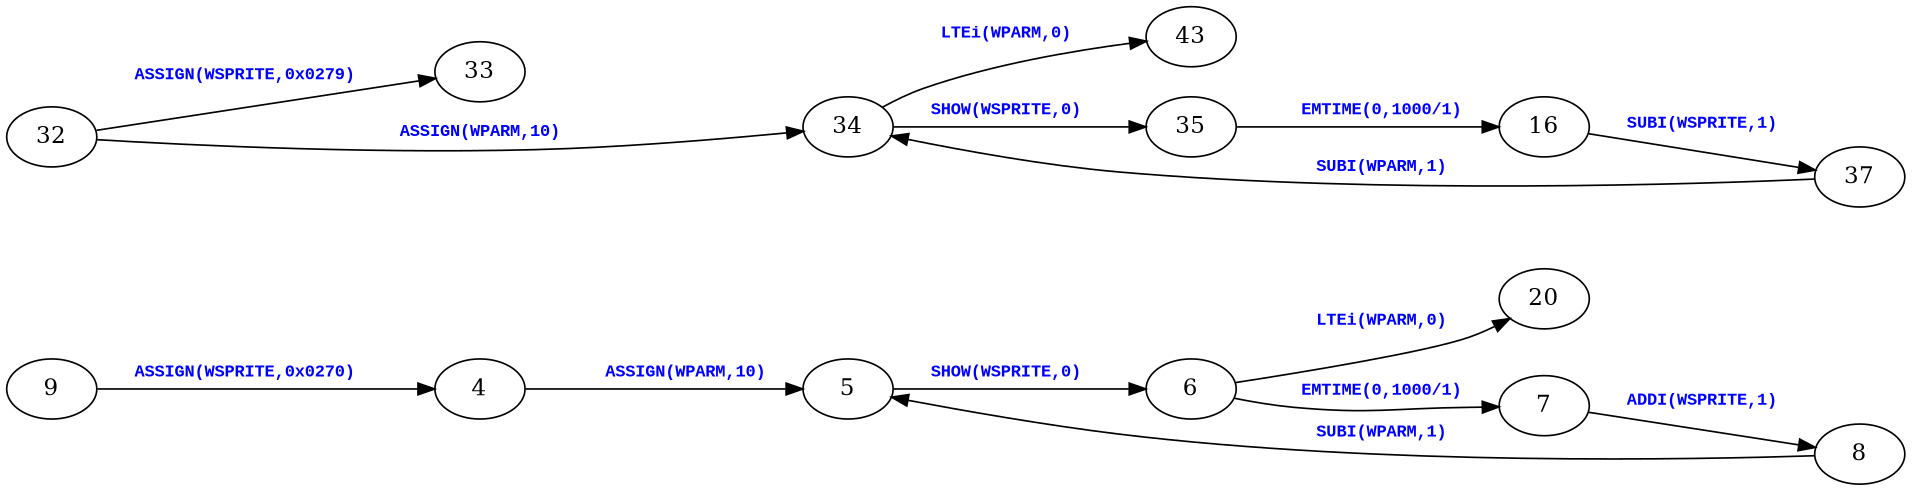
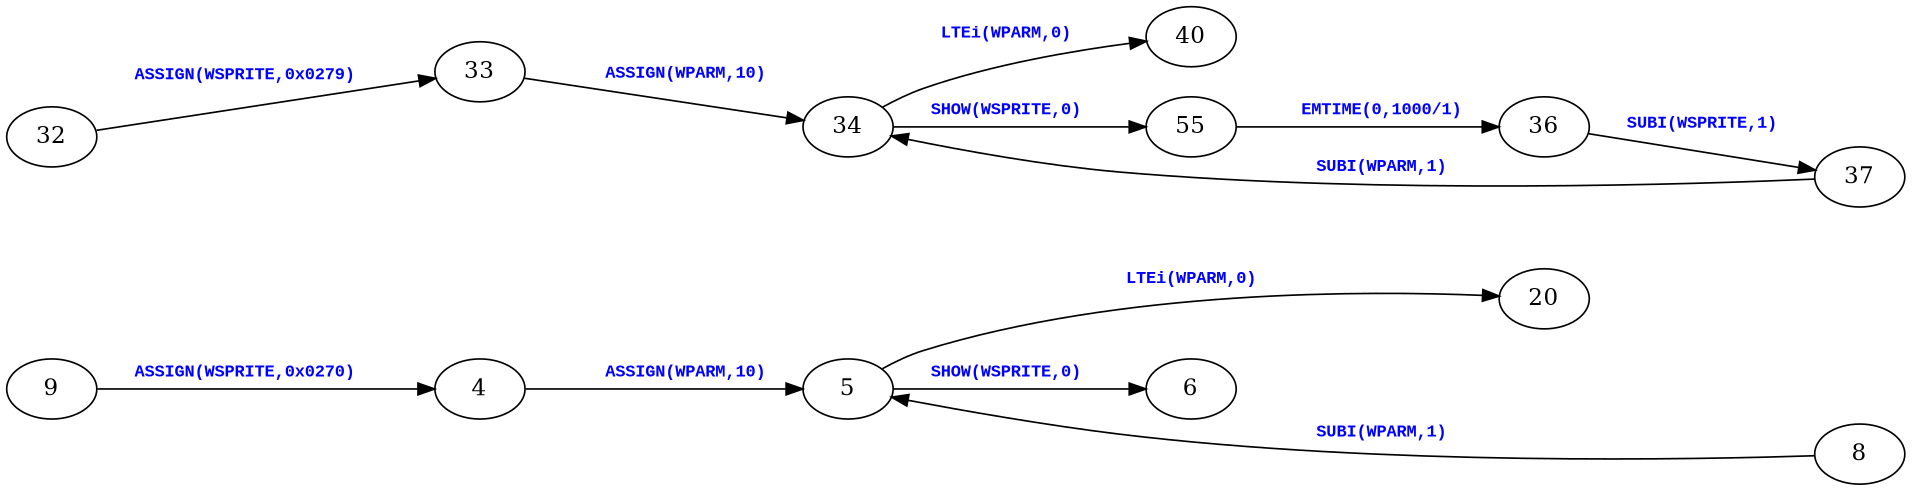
node "43": label "43" -> "40"
node "35": label "35" -> "55"
node "16": label "16" -> "36"
edge "32" -> "34": now "33" -> "34"
edge "6" -> "20": now "5" -> "20"
node "7": removed
